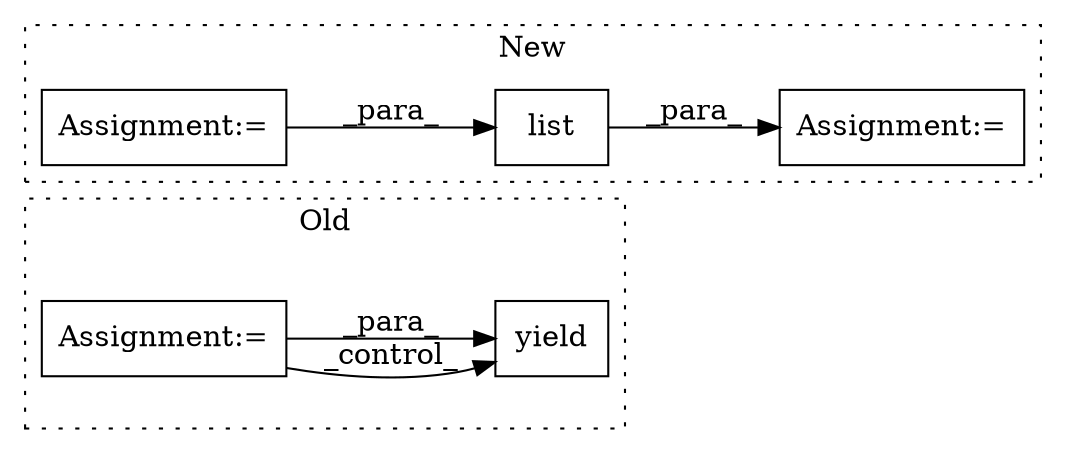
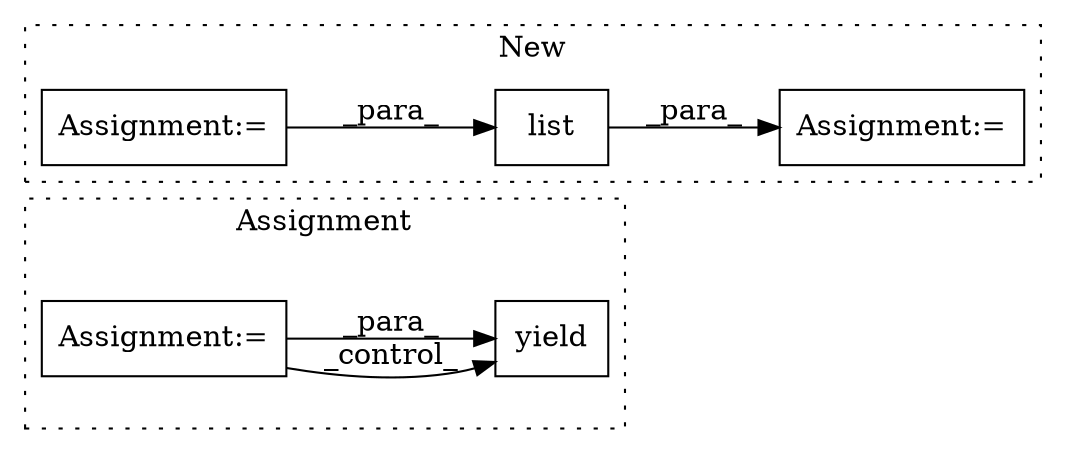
cluster "Old": label "Old" -> "Assignment"
